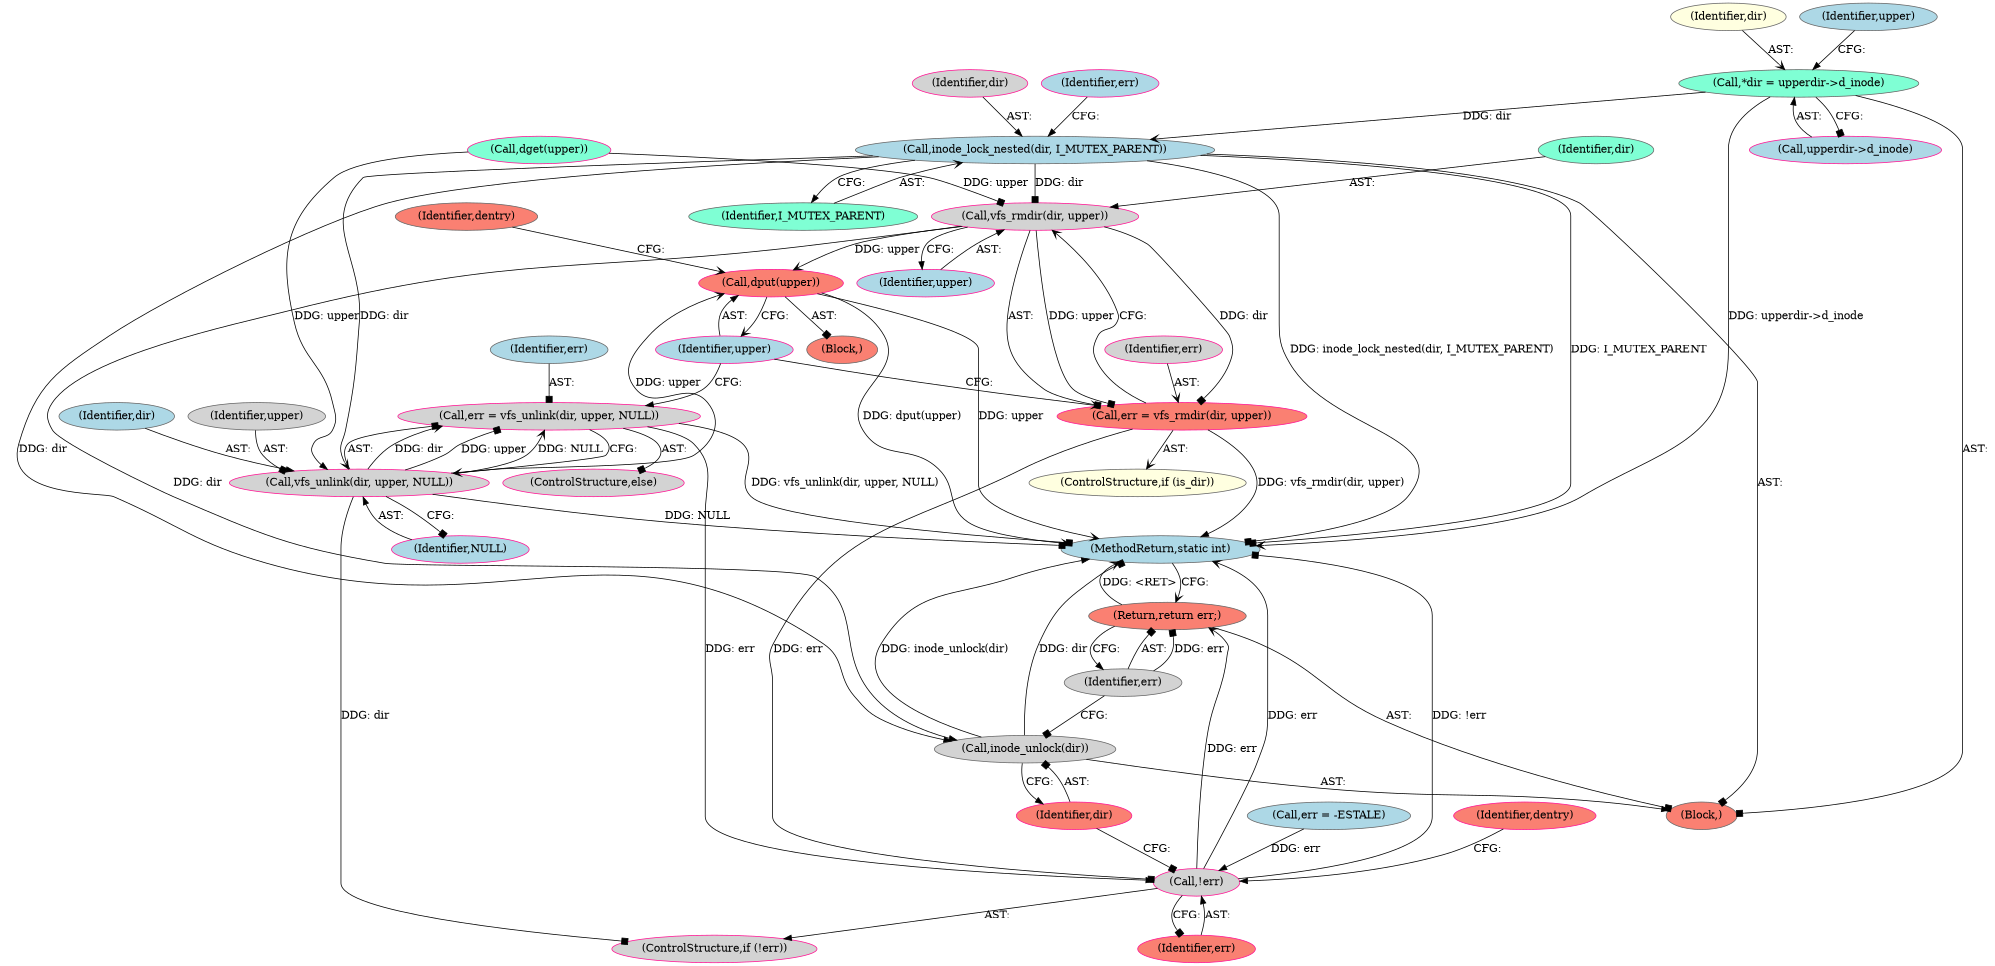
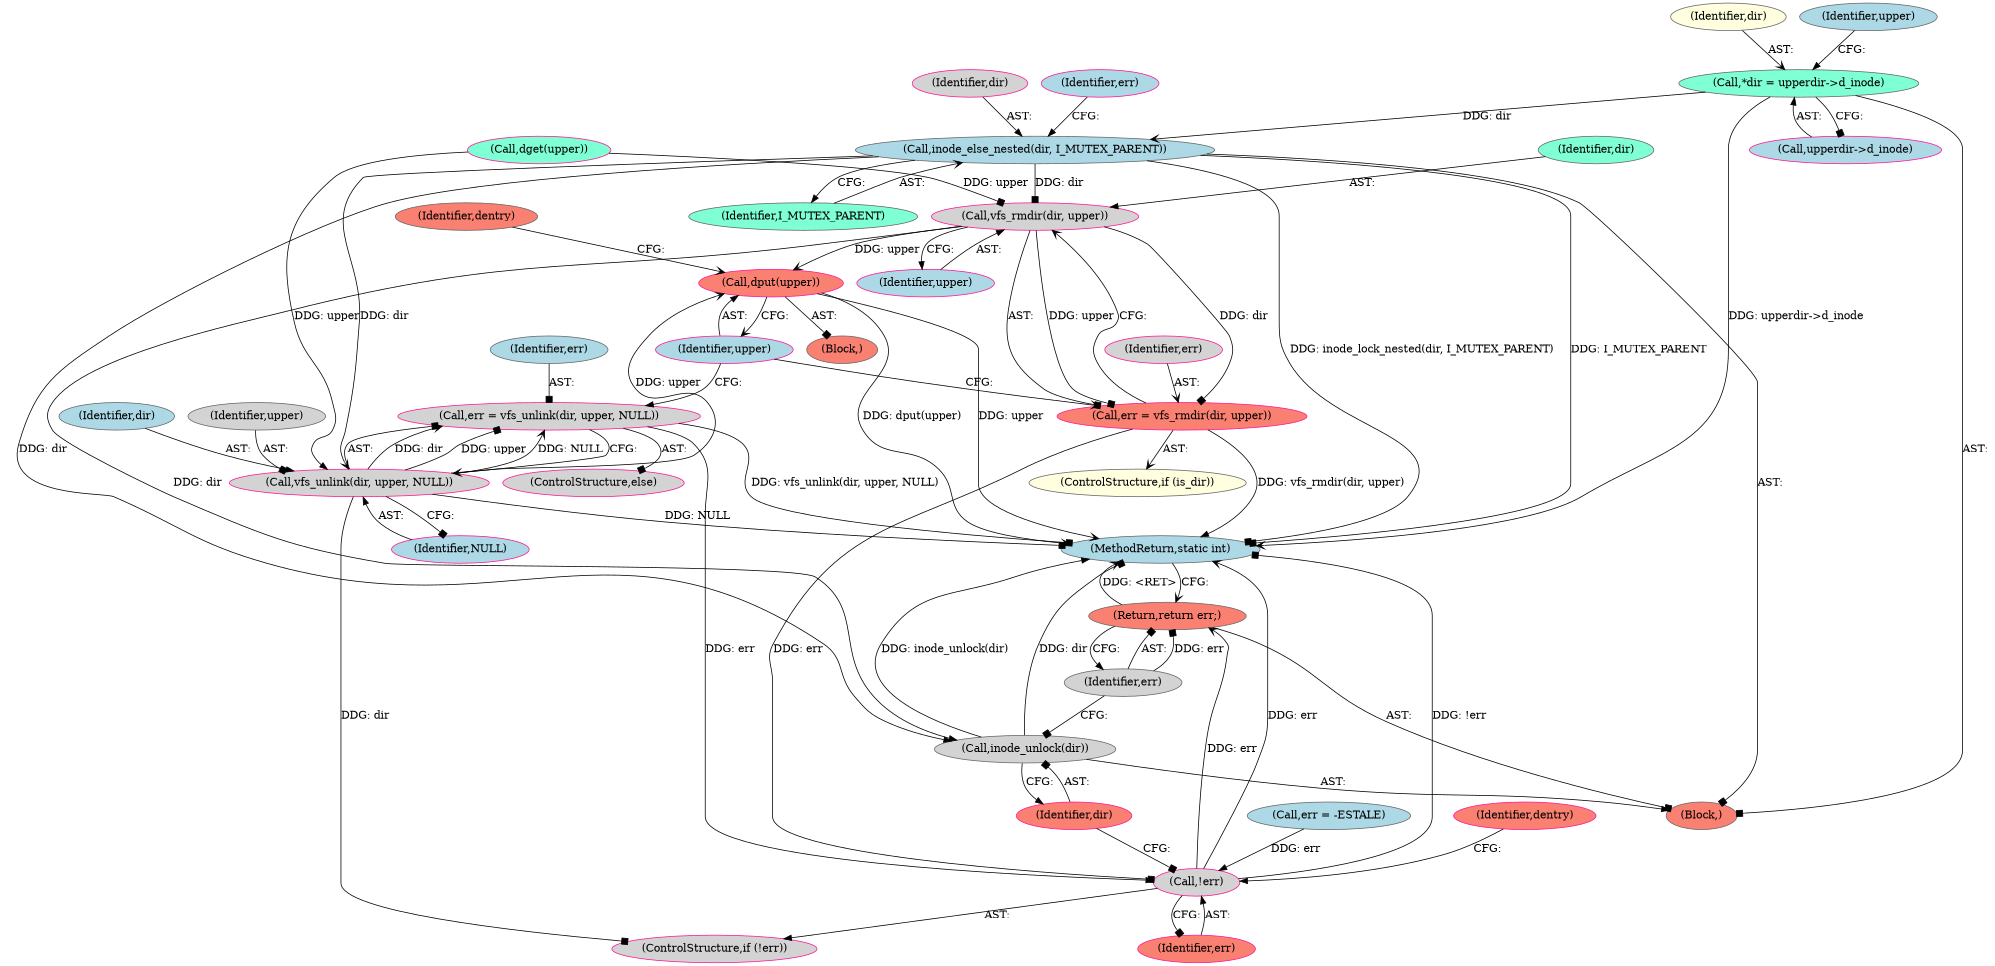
node "(Call,inode_lock_nested(dir, I_MUTEX_PARENT))": label "(Call,inode_lock_nested(dir, I_MUTEX_PARENT))" -> "(Call,inode_else_nested(dir, I_MUTEX_PARENT))"
